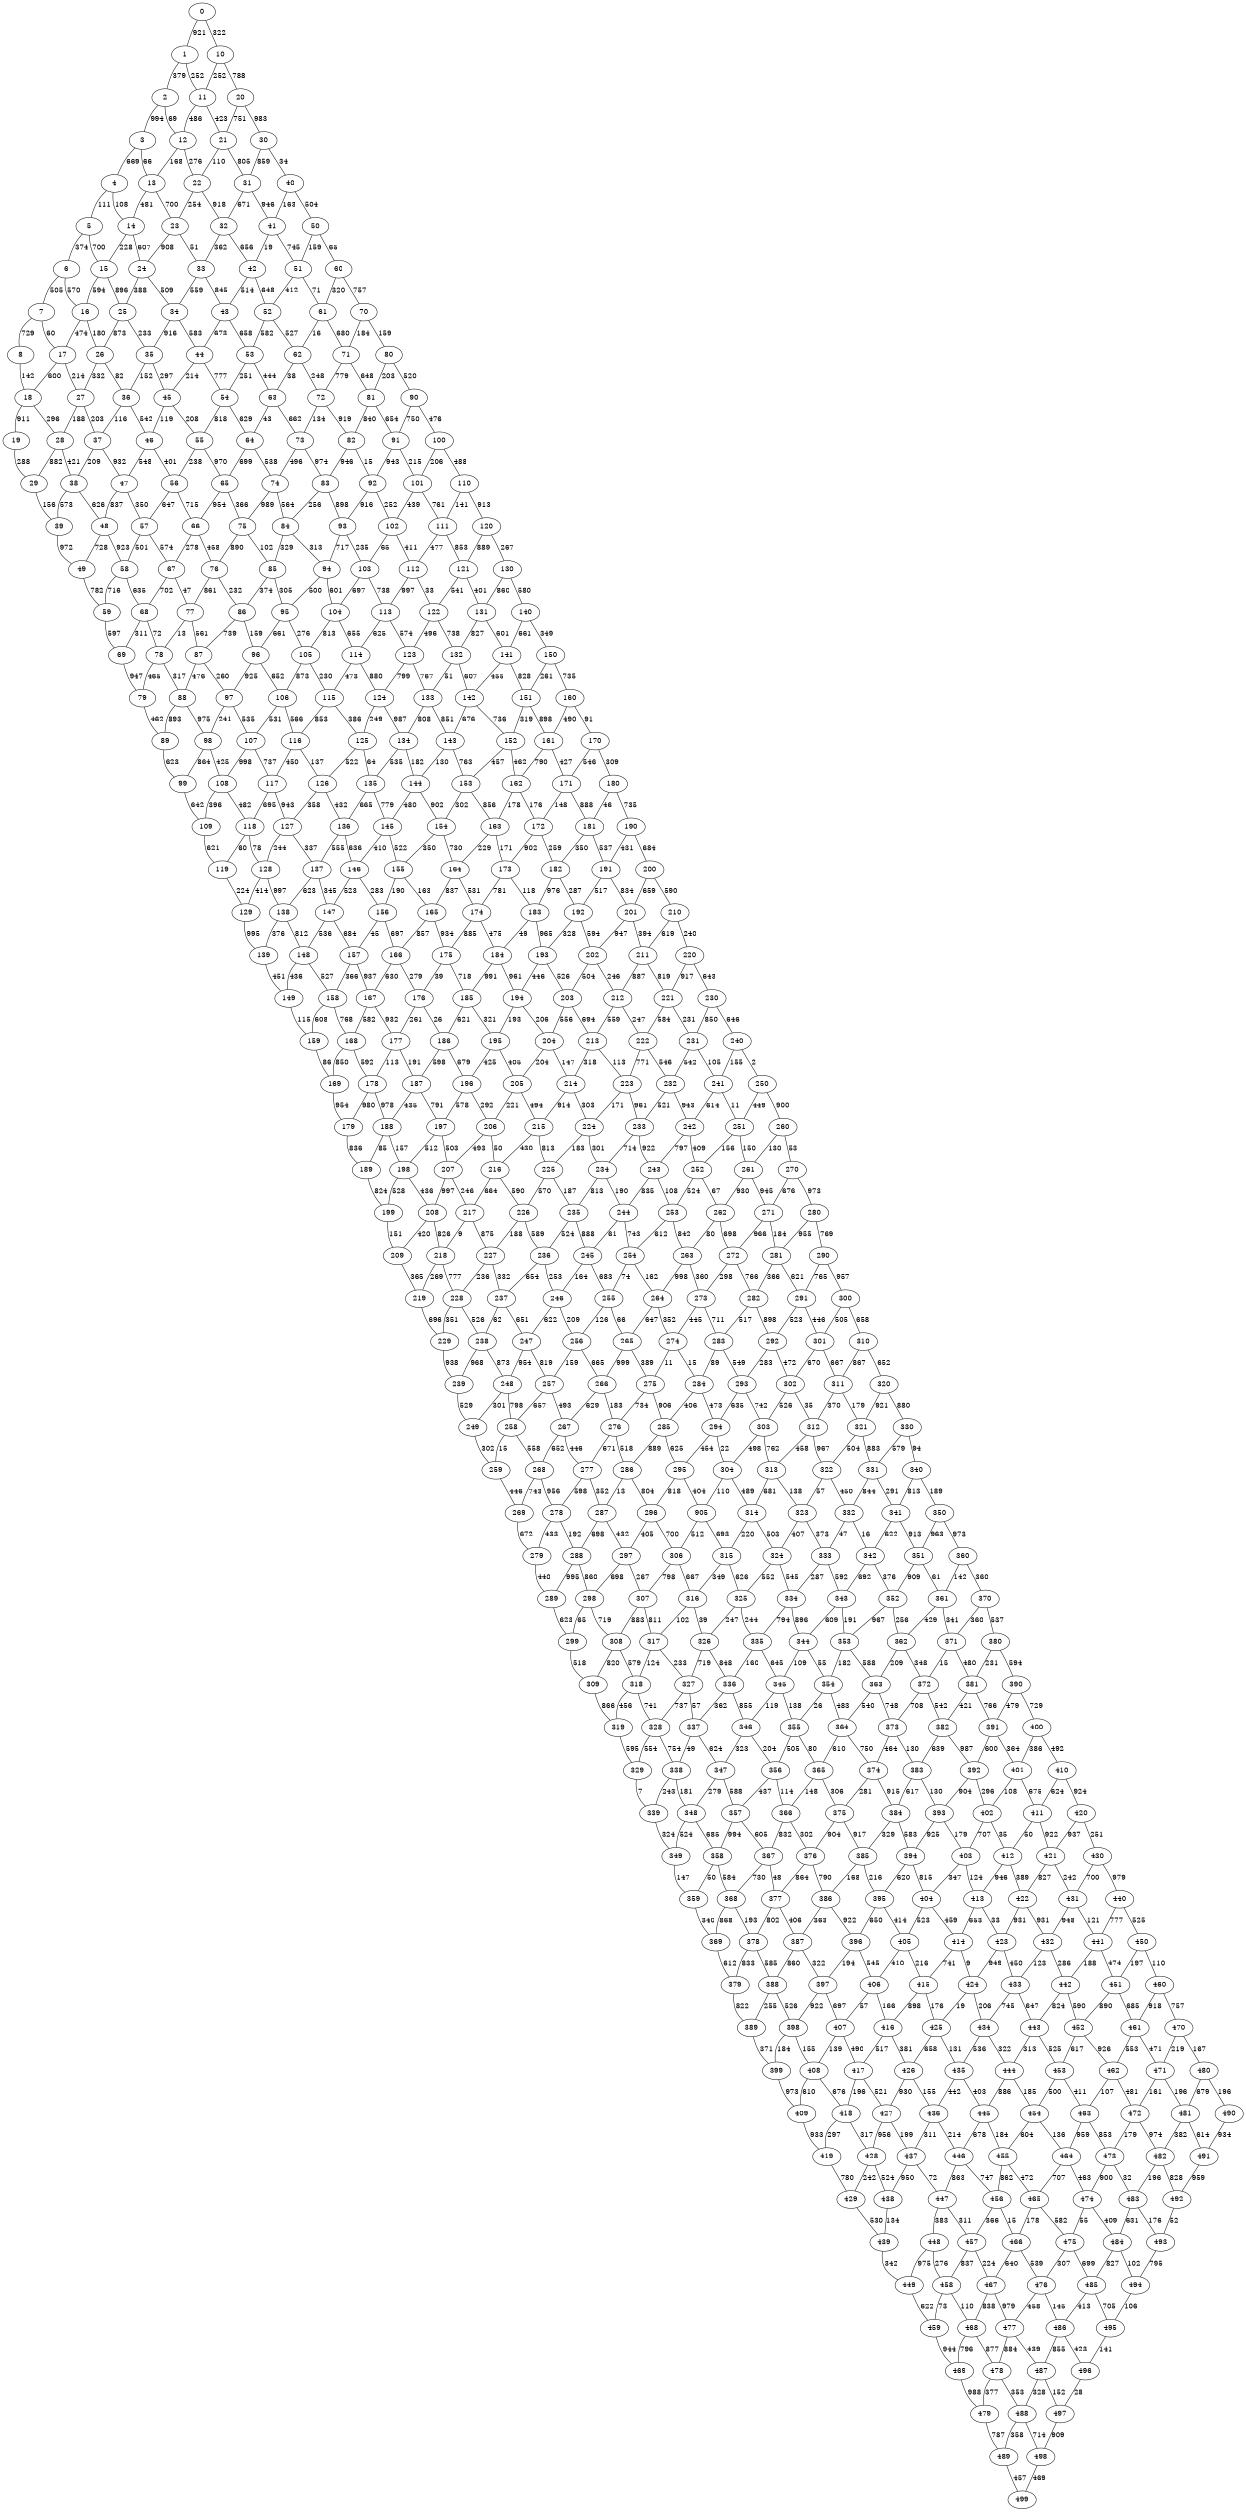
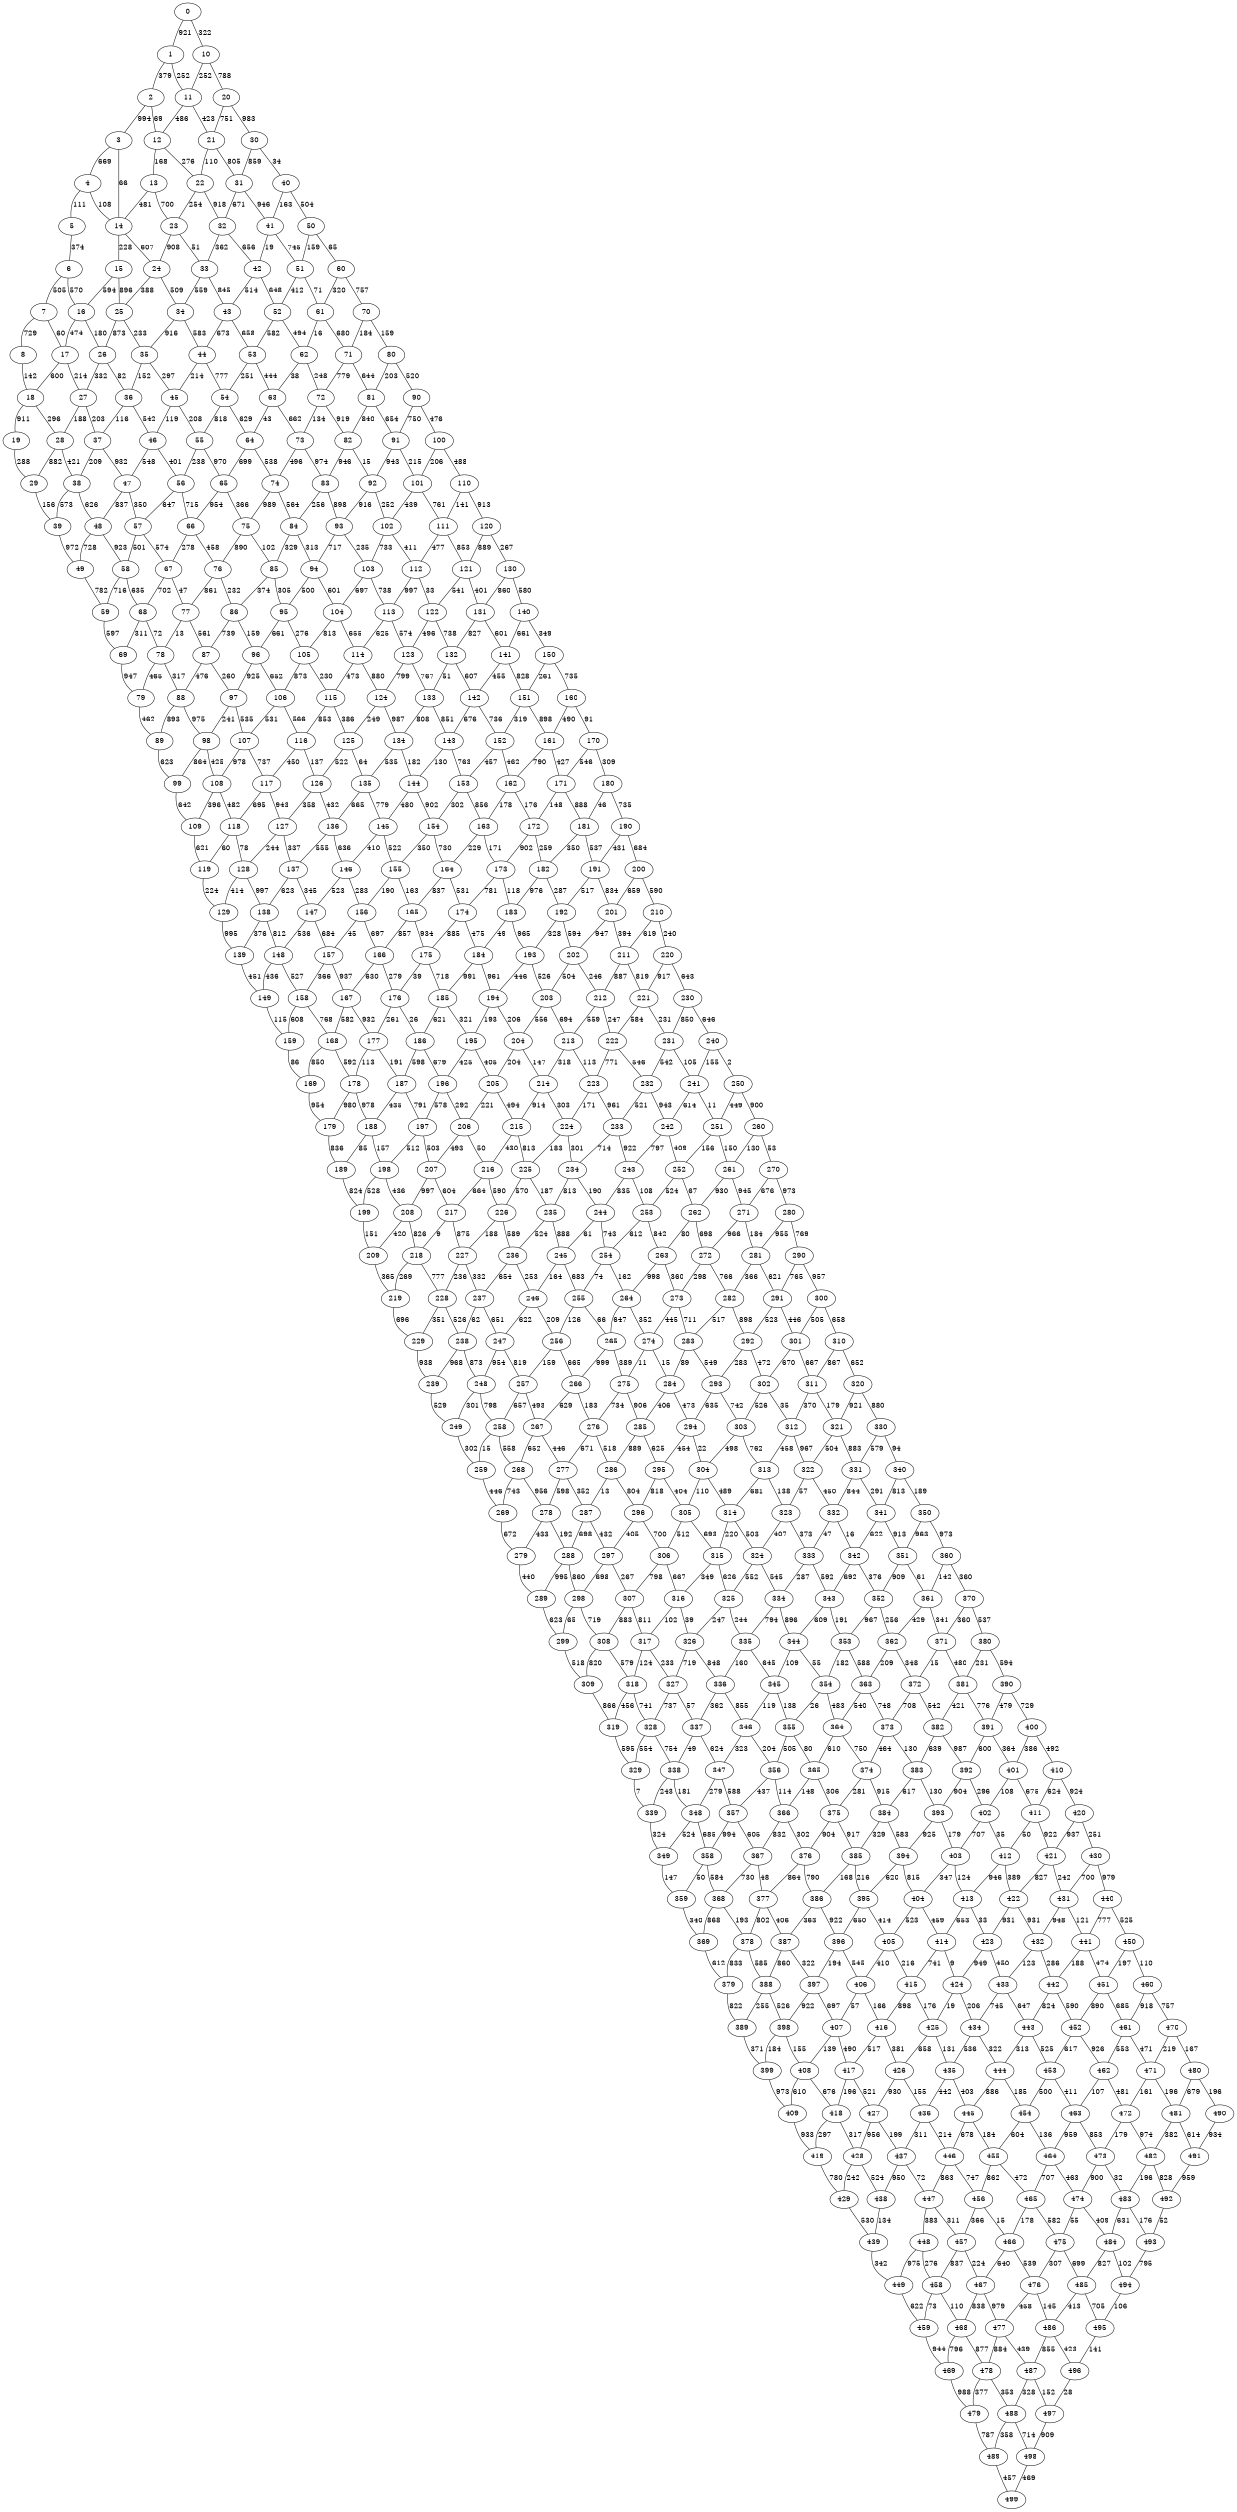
edge "3" -- "13": now "3" -- "14"
edge "5" -- "15": removed, label "700"
edge "52" -- "62": label "527" -> "494"
edge "71" -- "81": label "648" -> "644"
edge "102" -- "103": label "65" -> "733"
edge "107" -- "108": label "998" -> "978"
edge "207" -- "217": label "246" -> "604"
node "905": label "905" -> "305"
edge "381" -- "391": label "766" -> "776"
